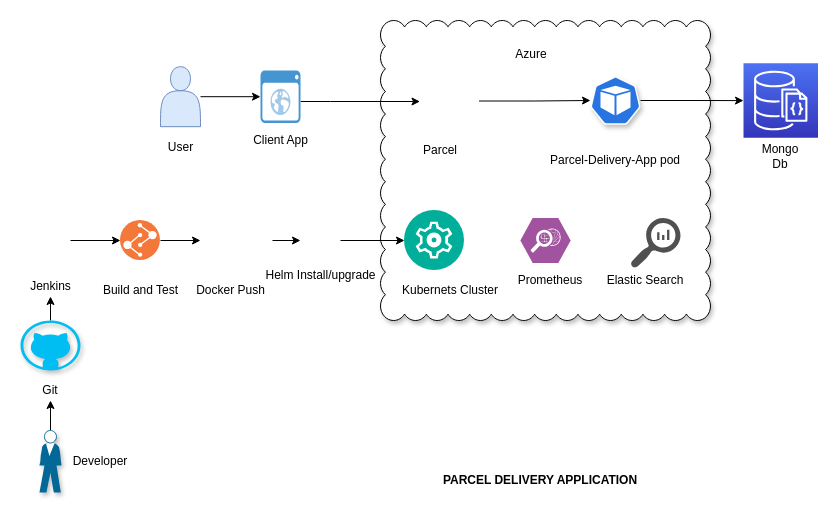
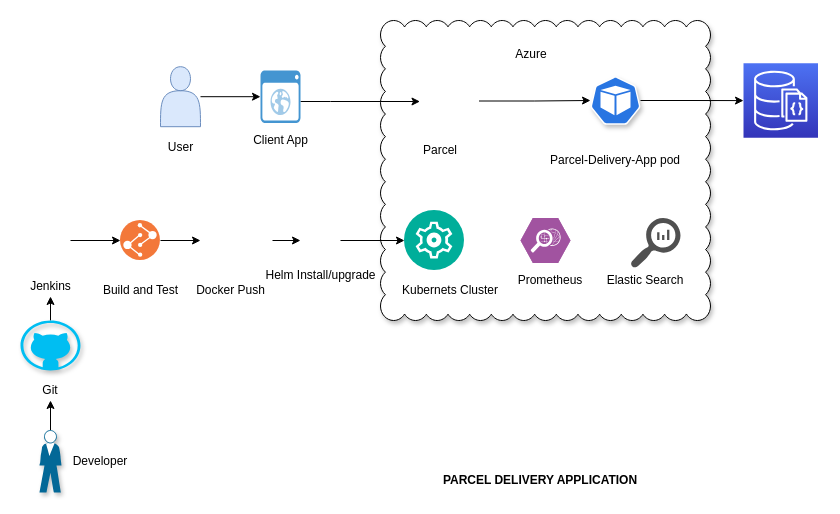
node "Mongo Db": removed
